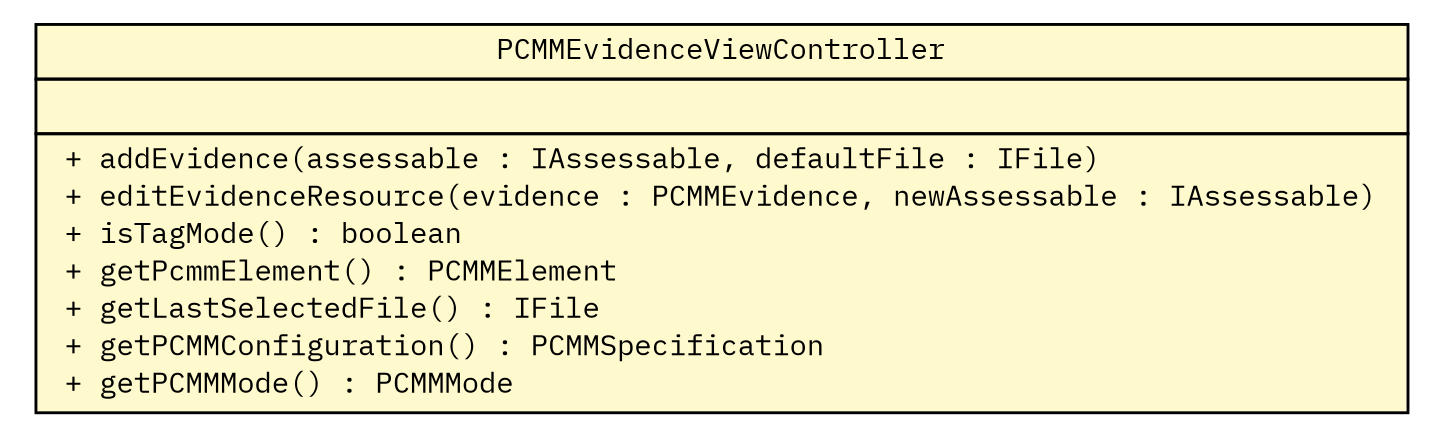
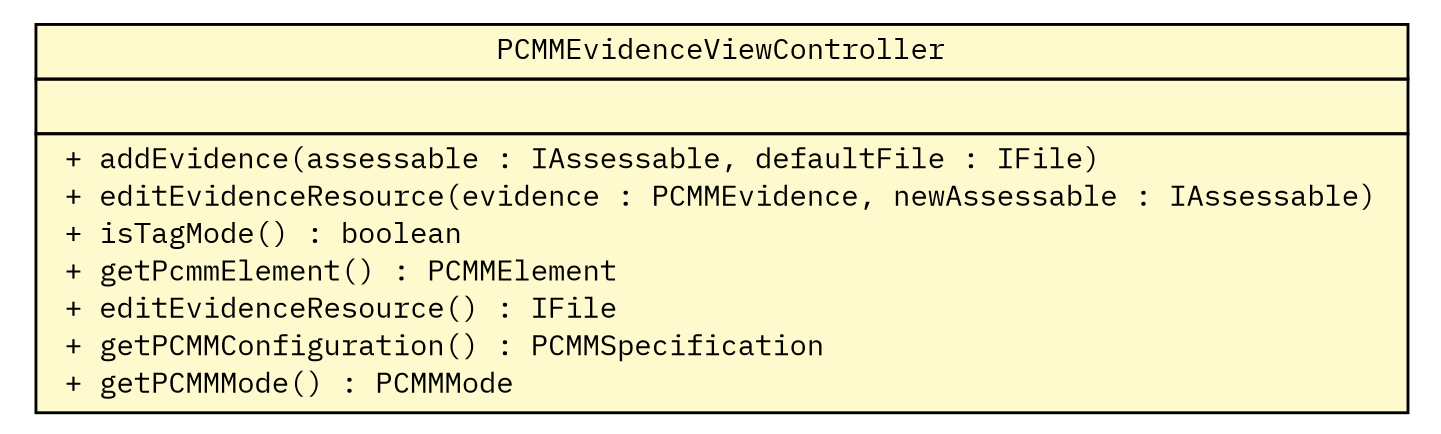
node "PCMMEvidenceViewController": text "+ getLastSelectedFile() : IFile" -> "+ editEvidenceResource() : IFile"
